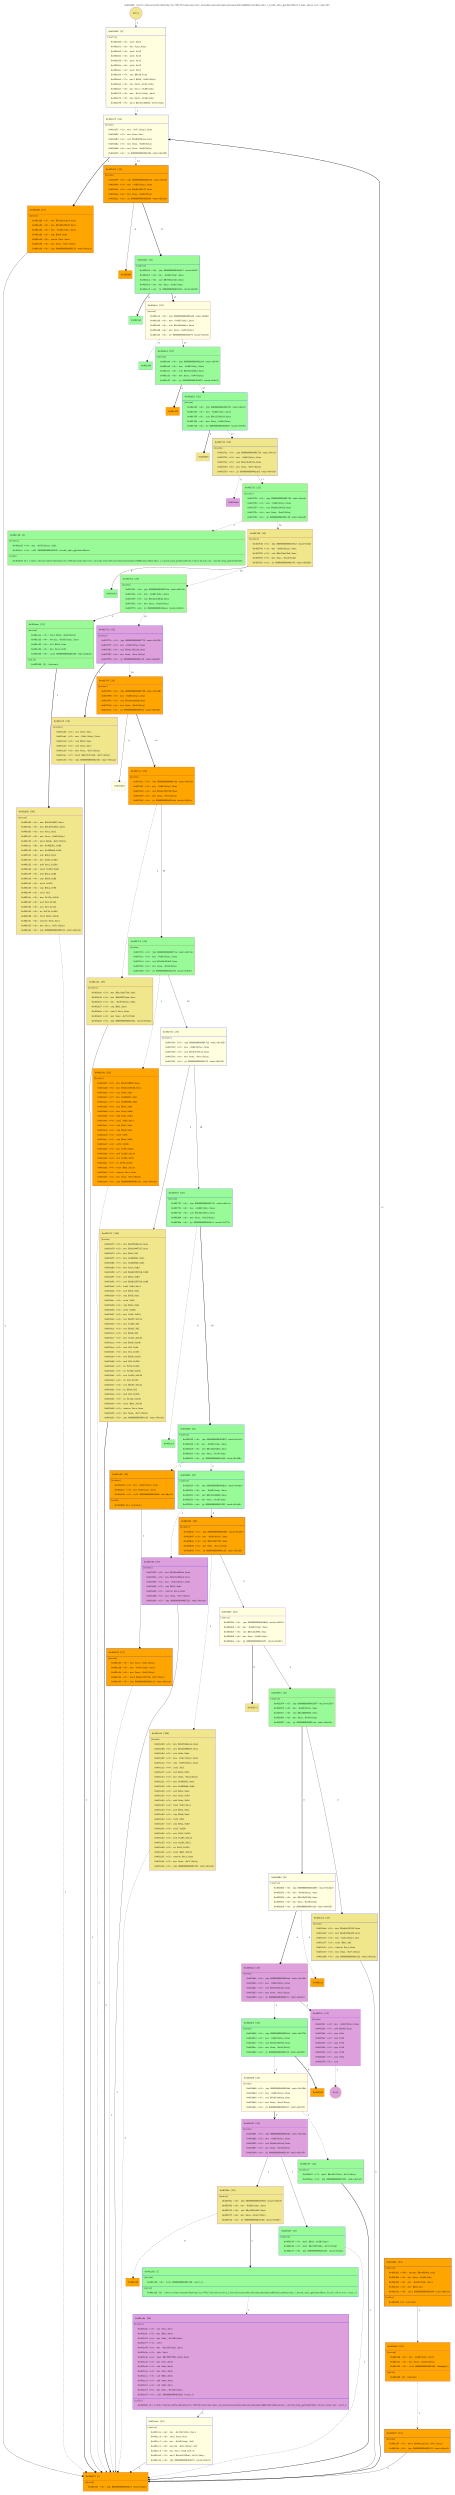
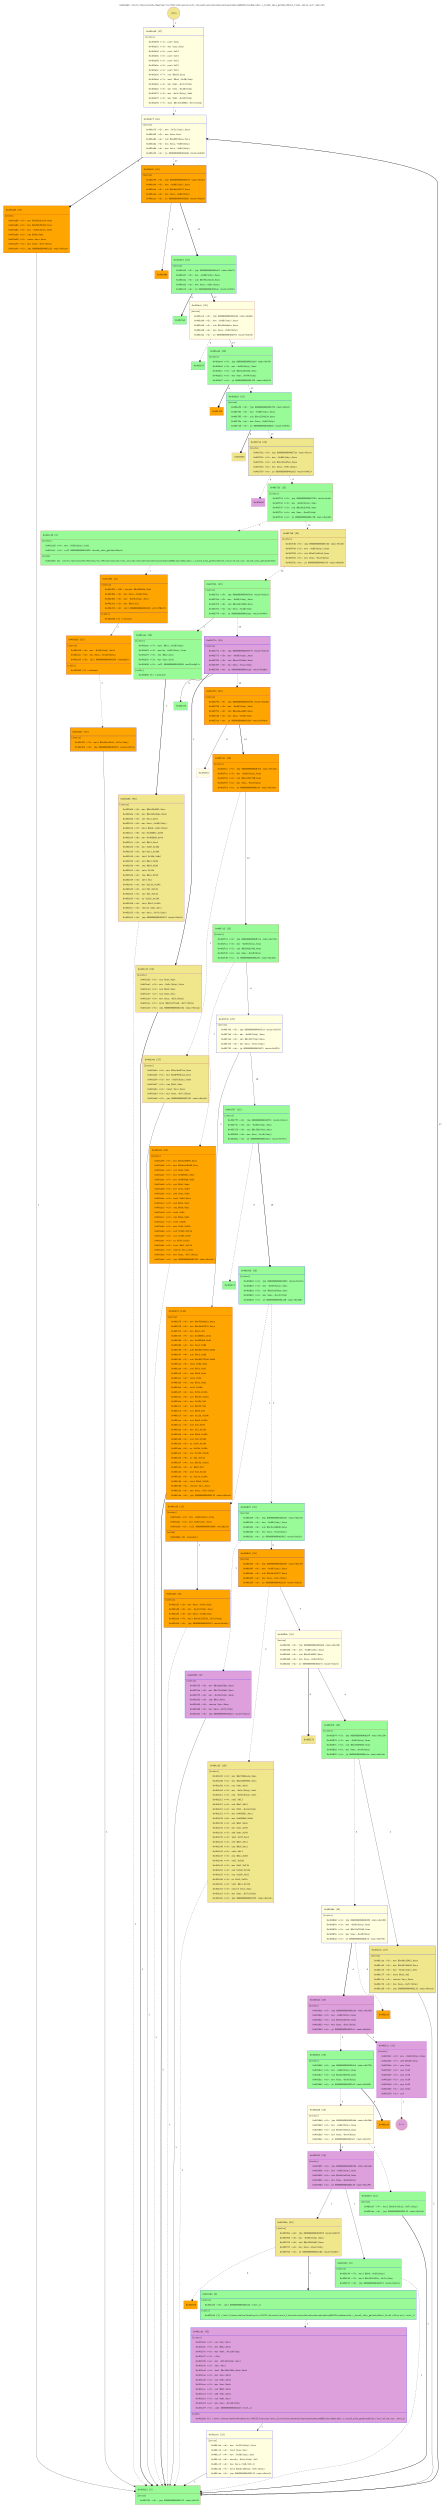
edge "0x401748 [25]" -> "0x401e7d": now "0x40177a [25]" -> "0x401e7d"
edge "0x401cf8 [9]" -> "0x401d01 [23]": added, label "1"
node "0x401b73 [144]": fillcolor khaki -> orange
edge "0x401874 [25]" -> "0x40188d [25]": style bold -> dashed
node "0x4021f1 [5]": fillcolor orange -> palegreen
